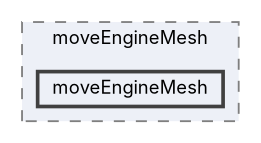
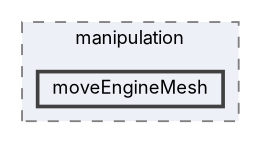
cluster "moveEngineMesh": label "moveEngineMesh" -> "manipulation"
